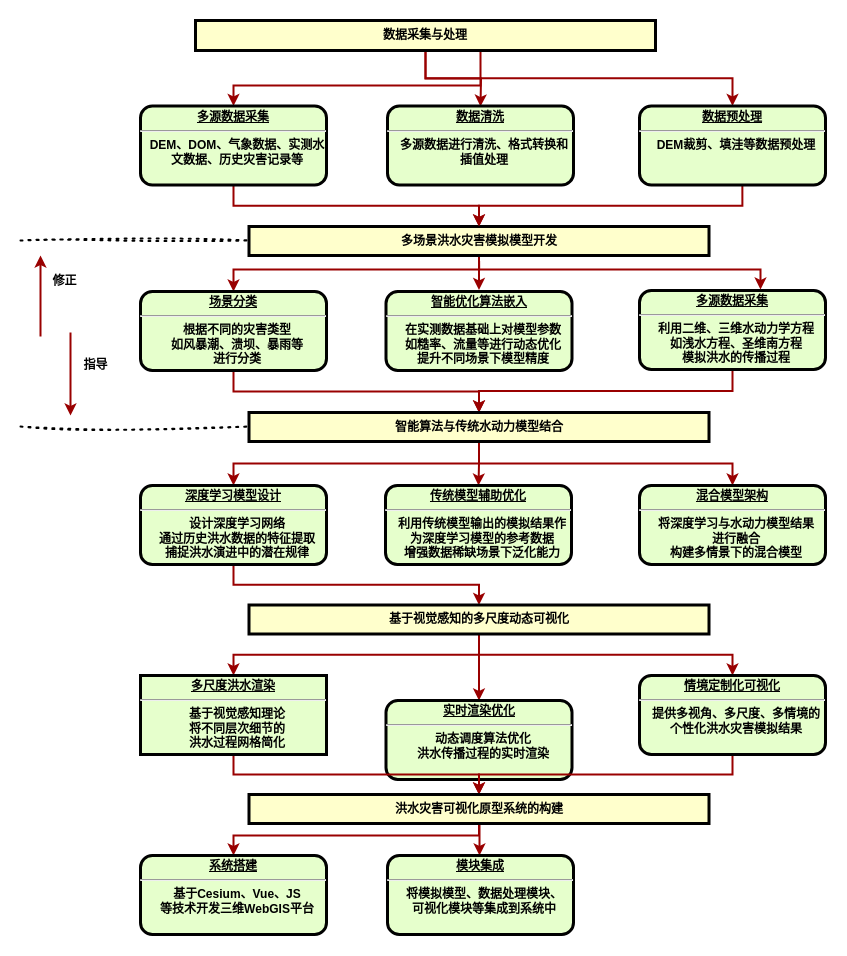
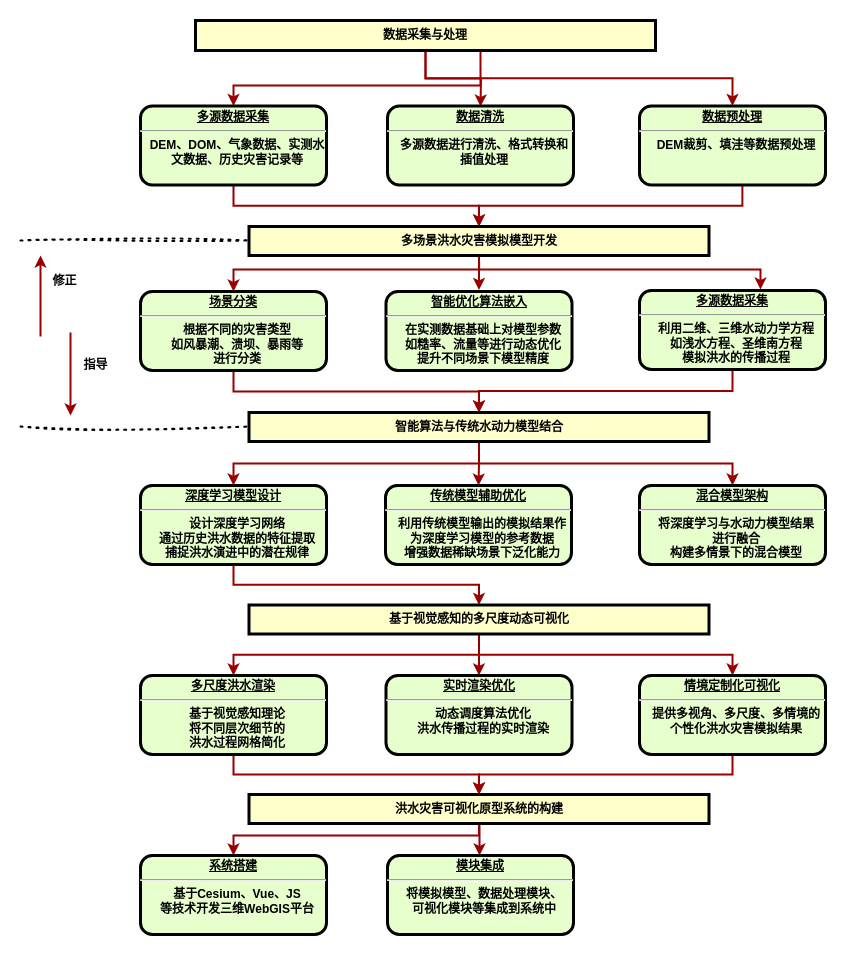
node "多尺度洪水渲染 基于视觉感知理论 将不同层次细节的 洪水过程网格简化": shape rectangle -> rounded rectangle
node "实时渲染优化 动态调度算法优化 洪水传播过程的实时渲染": moved (479, 740) -> (479, 715)
